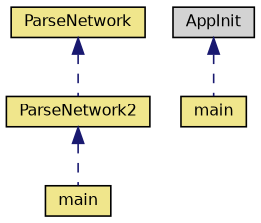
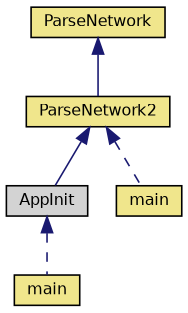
edge "ParseNetwork2" -> "ParseNetwork": style dashed -> solid
edge "AppInit" -> "ParseNetwork2": added
